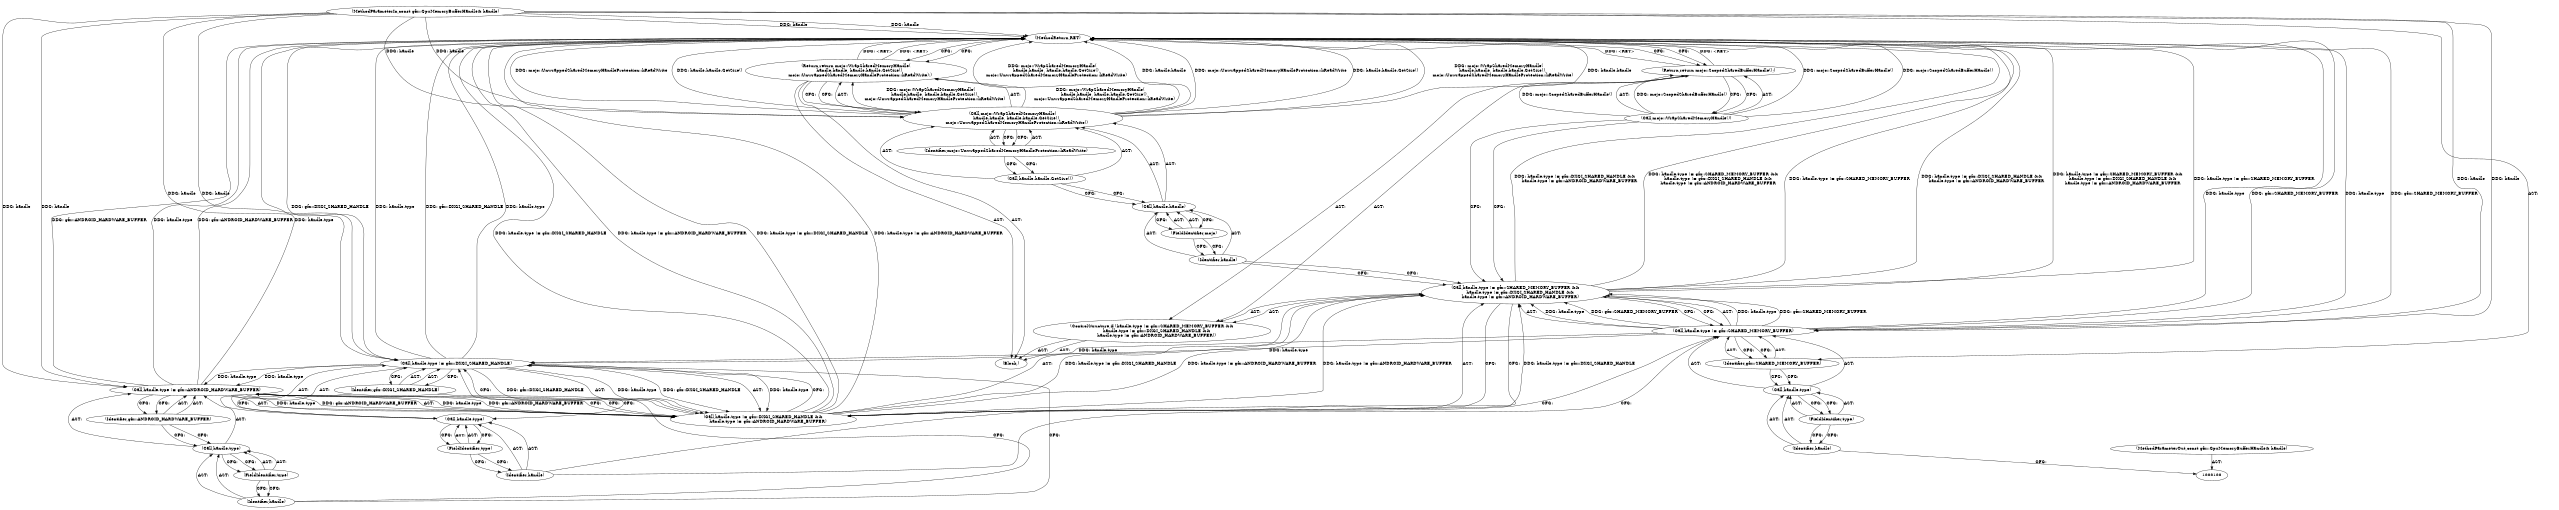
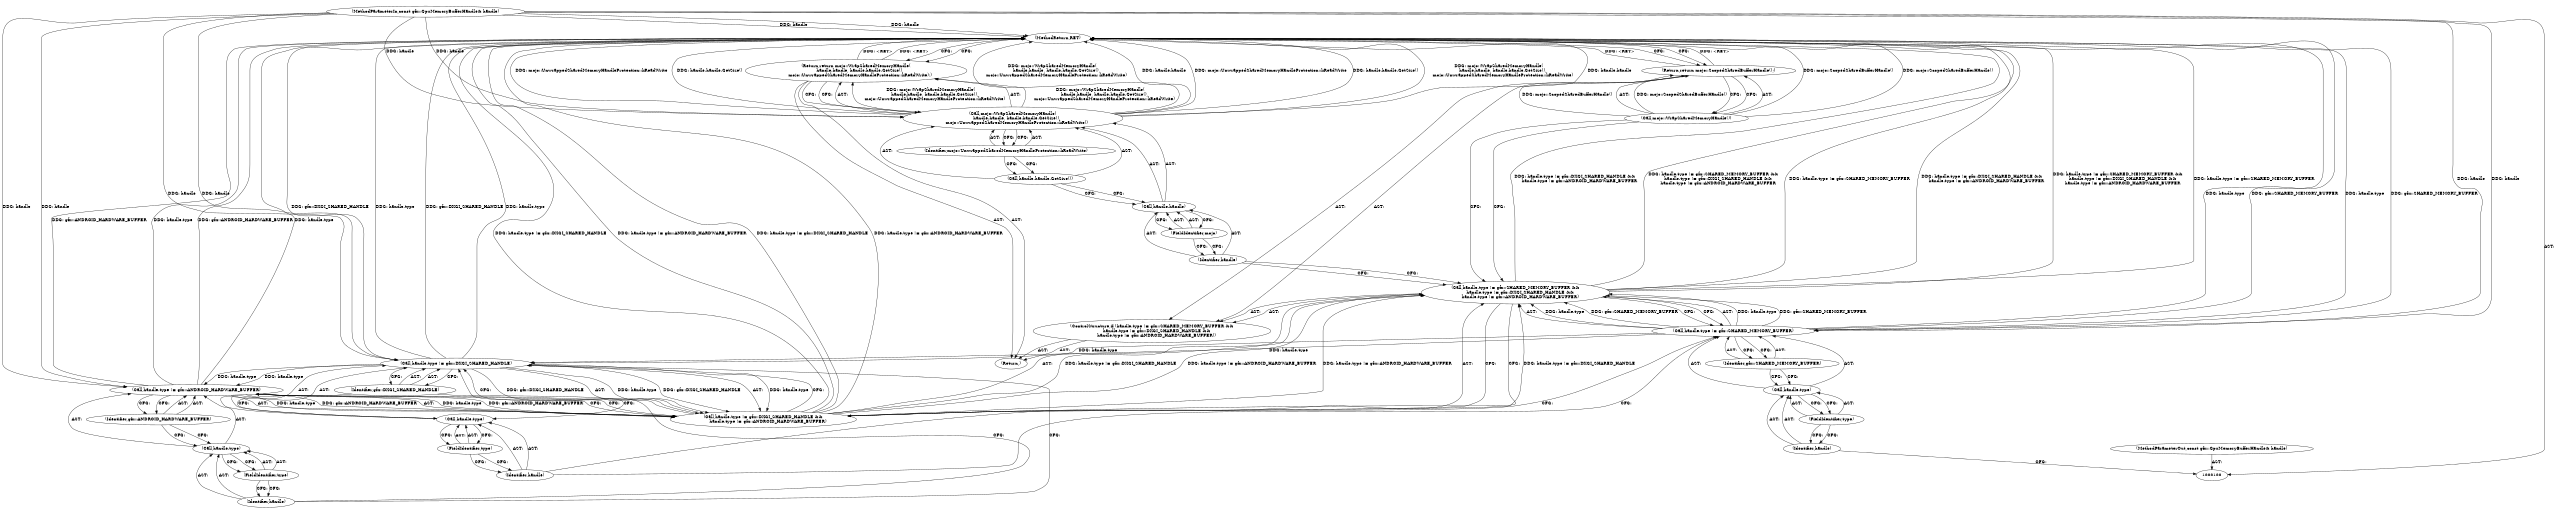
edge "(MethodParameterIn,const gfx::GpuMemoryBufferHandle& handle)" -> "(Identifier,gfx::SHARED_MEMORY_BUFFER)": now "(MethodParameterIn,const gfx::GpuMemoryBufferHandle& handle)" -> "1000100"
node "(Block,)": label "(Block,)" -> "(Return,)"
